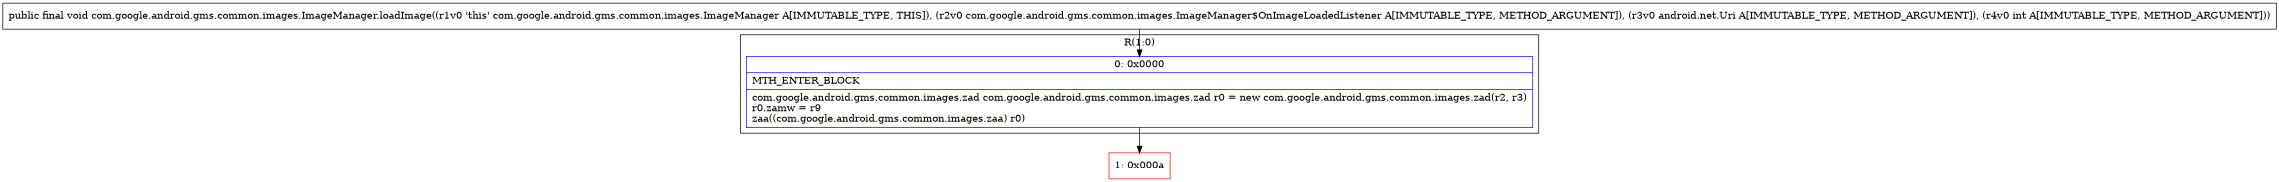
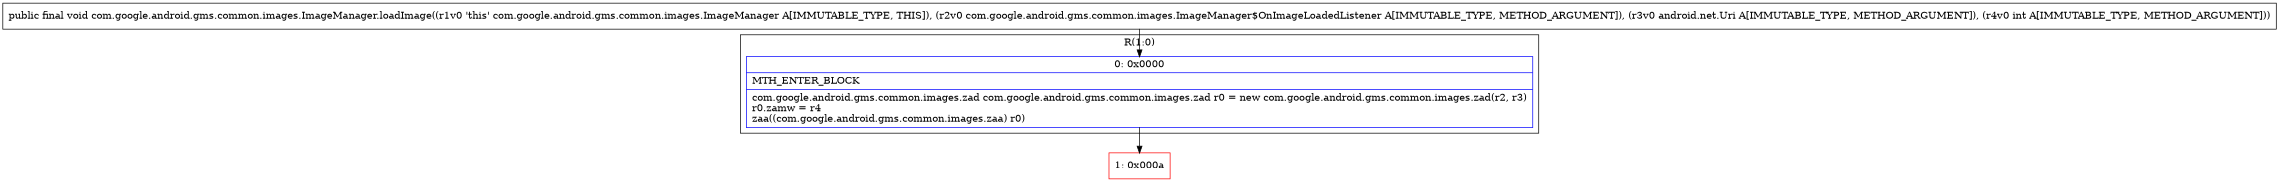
node "0: 0x0000": text "r0.zamw = r9" -> "r0.zamw = r4"
